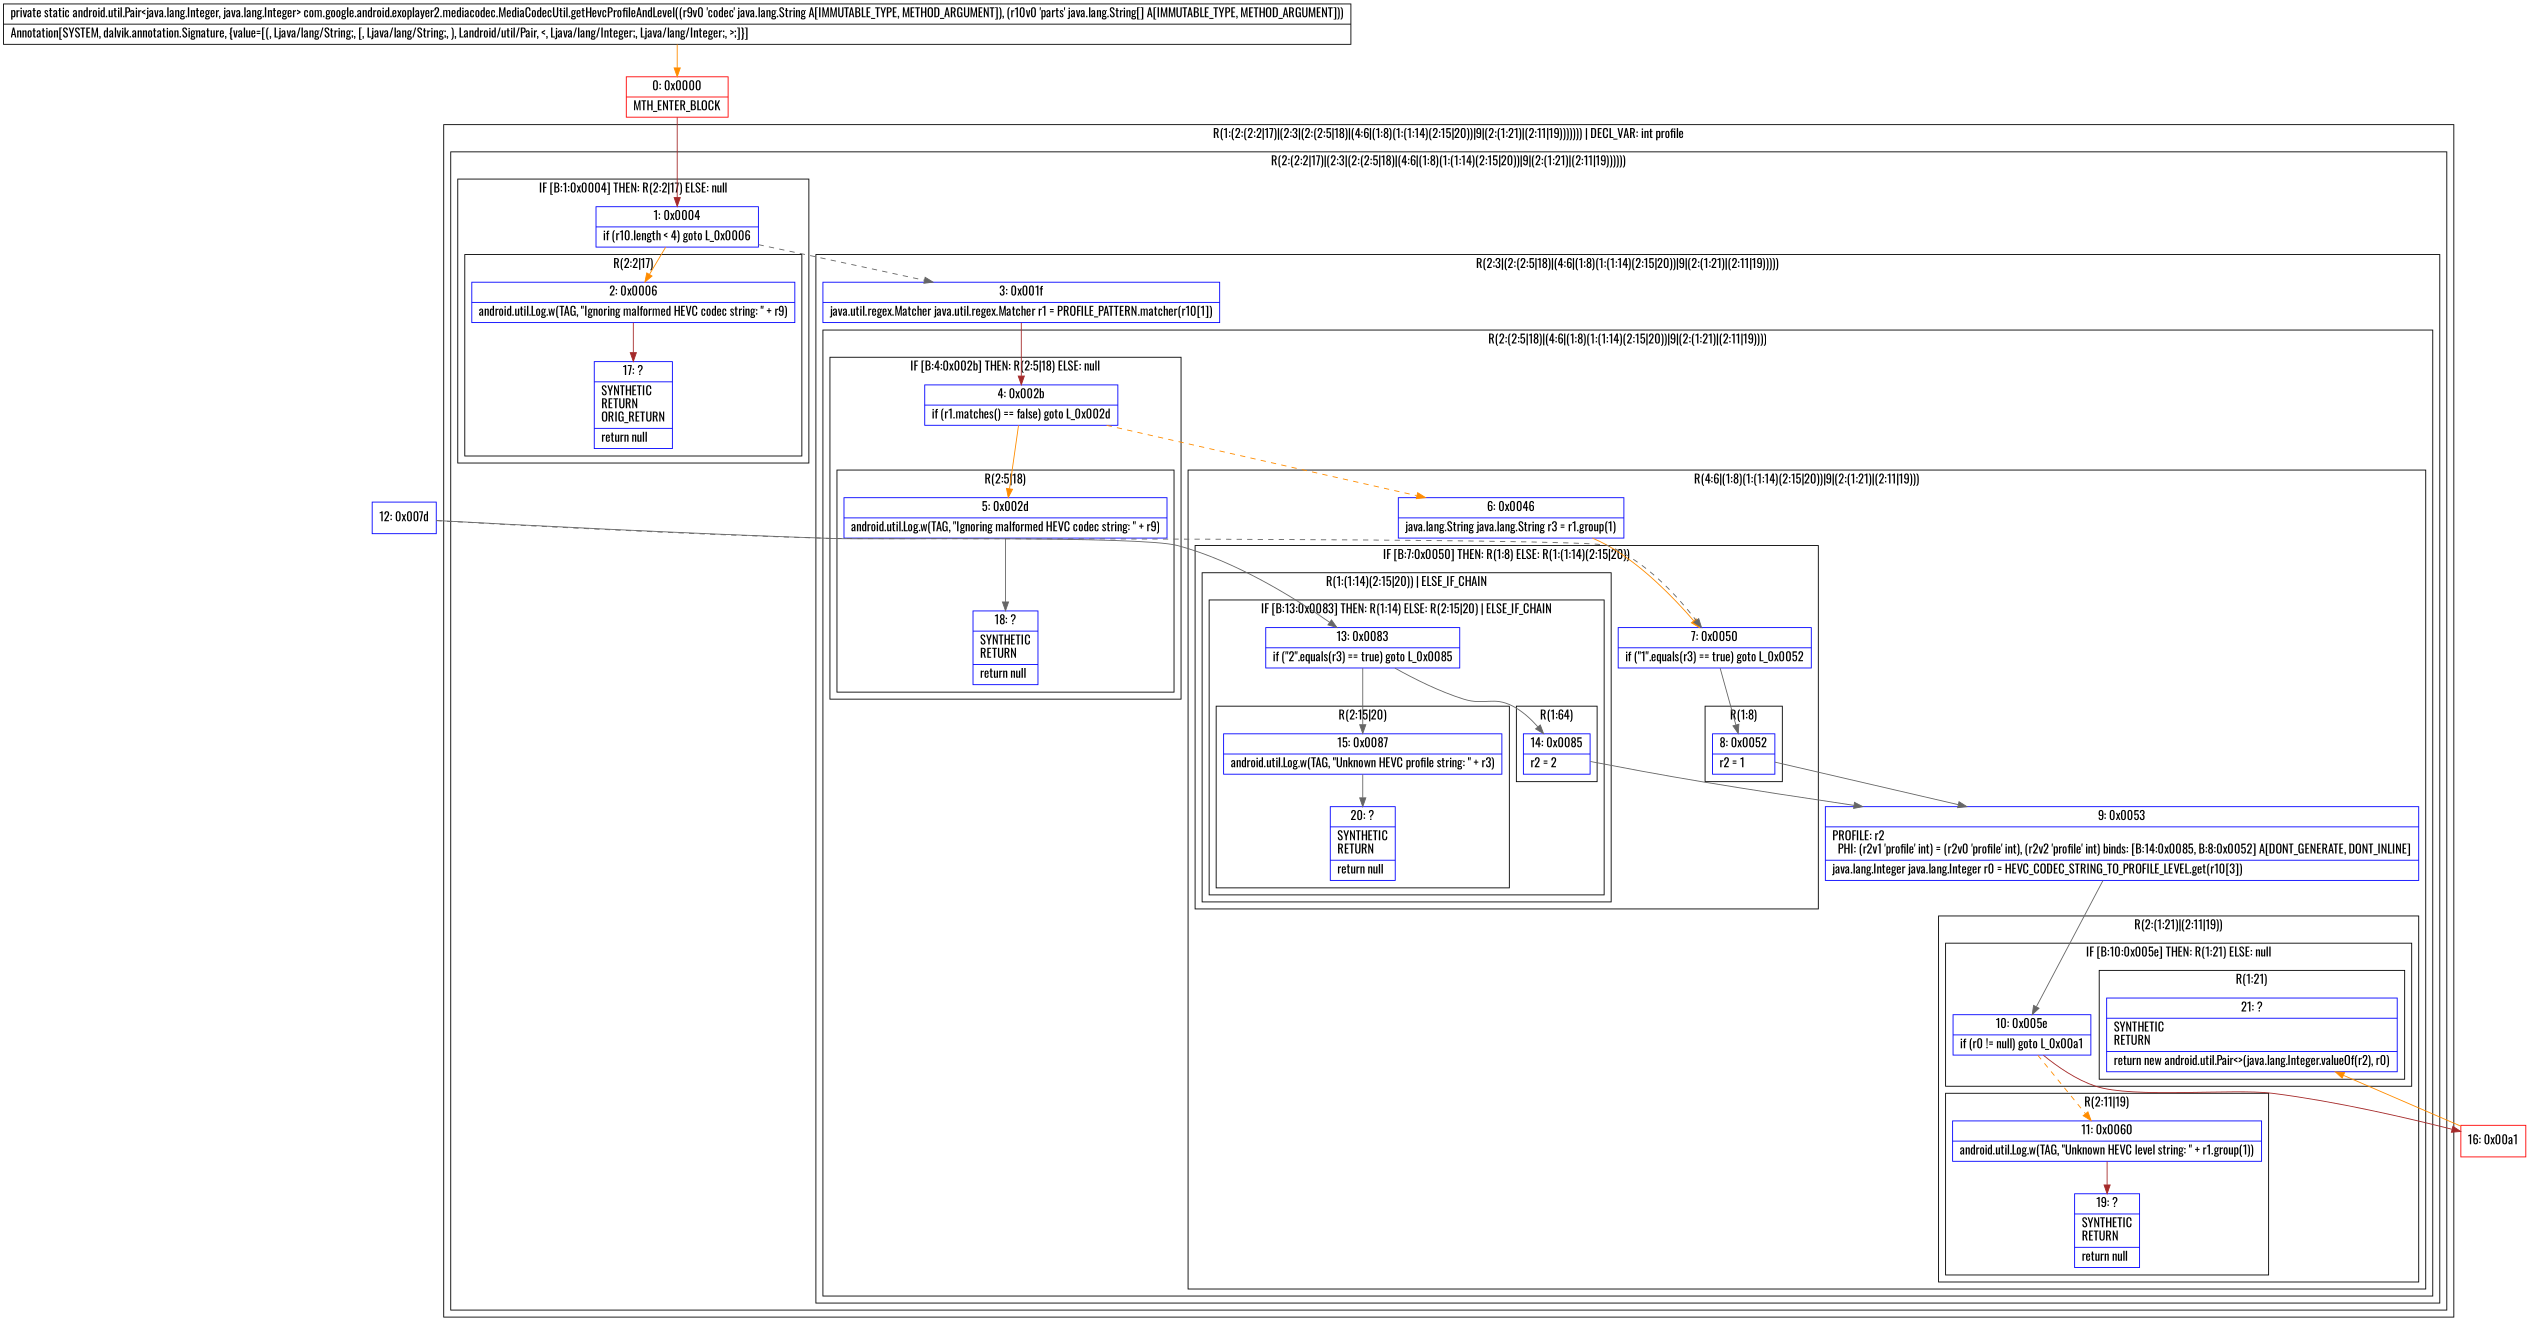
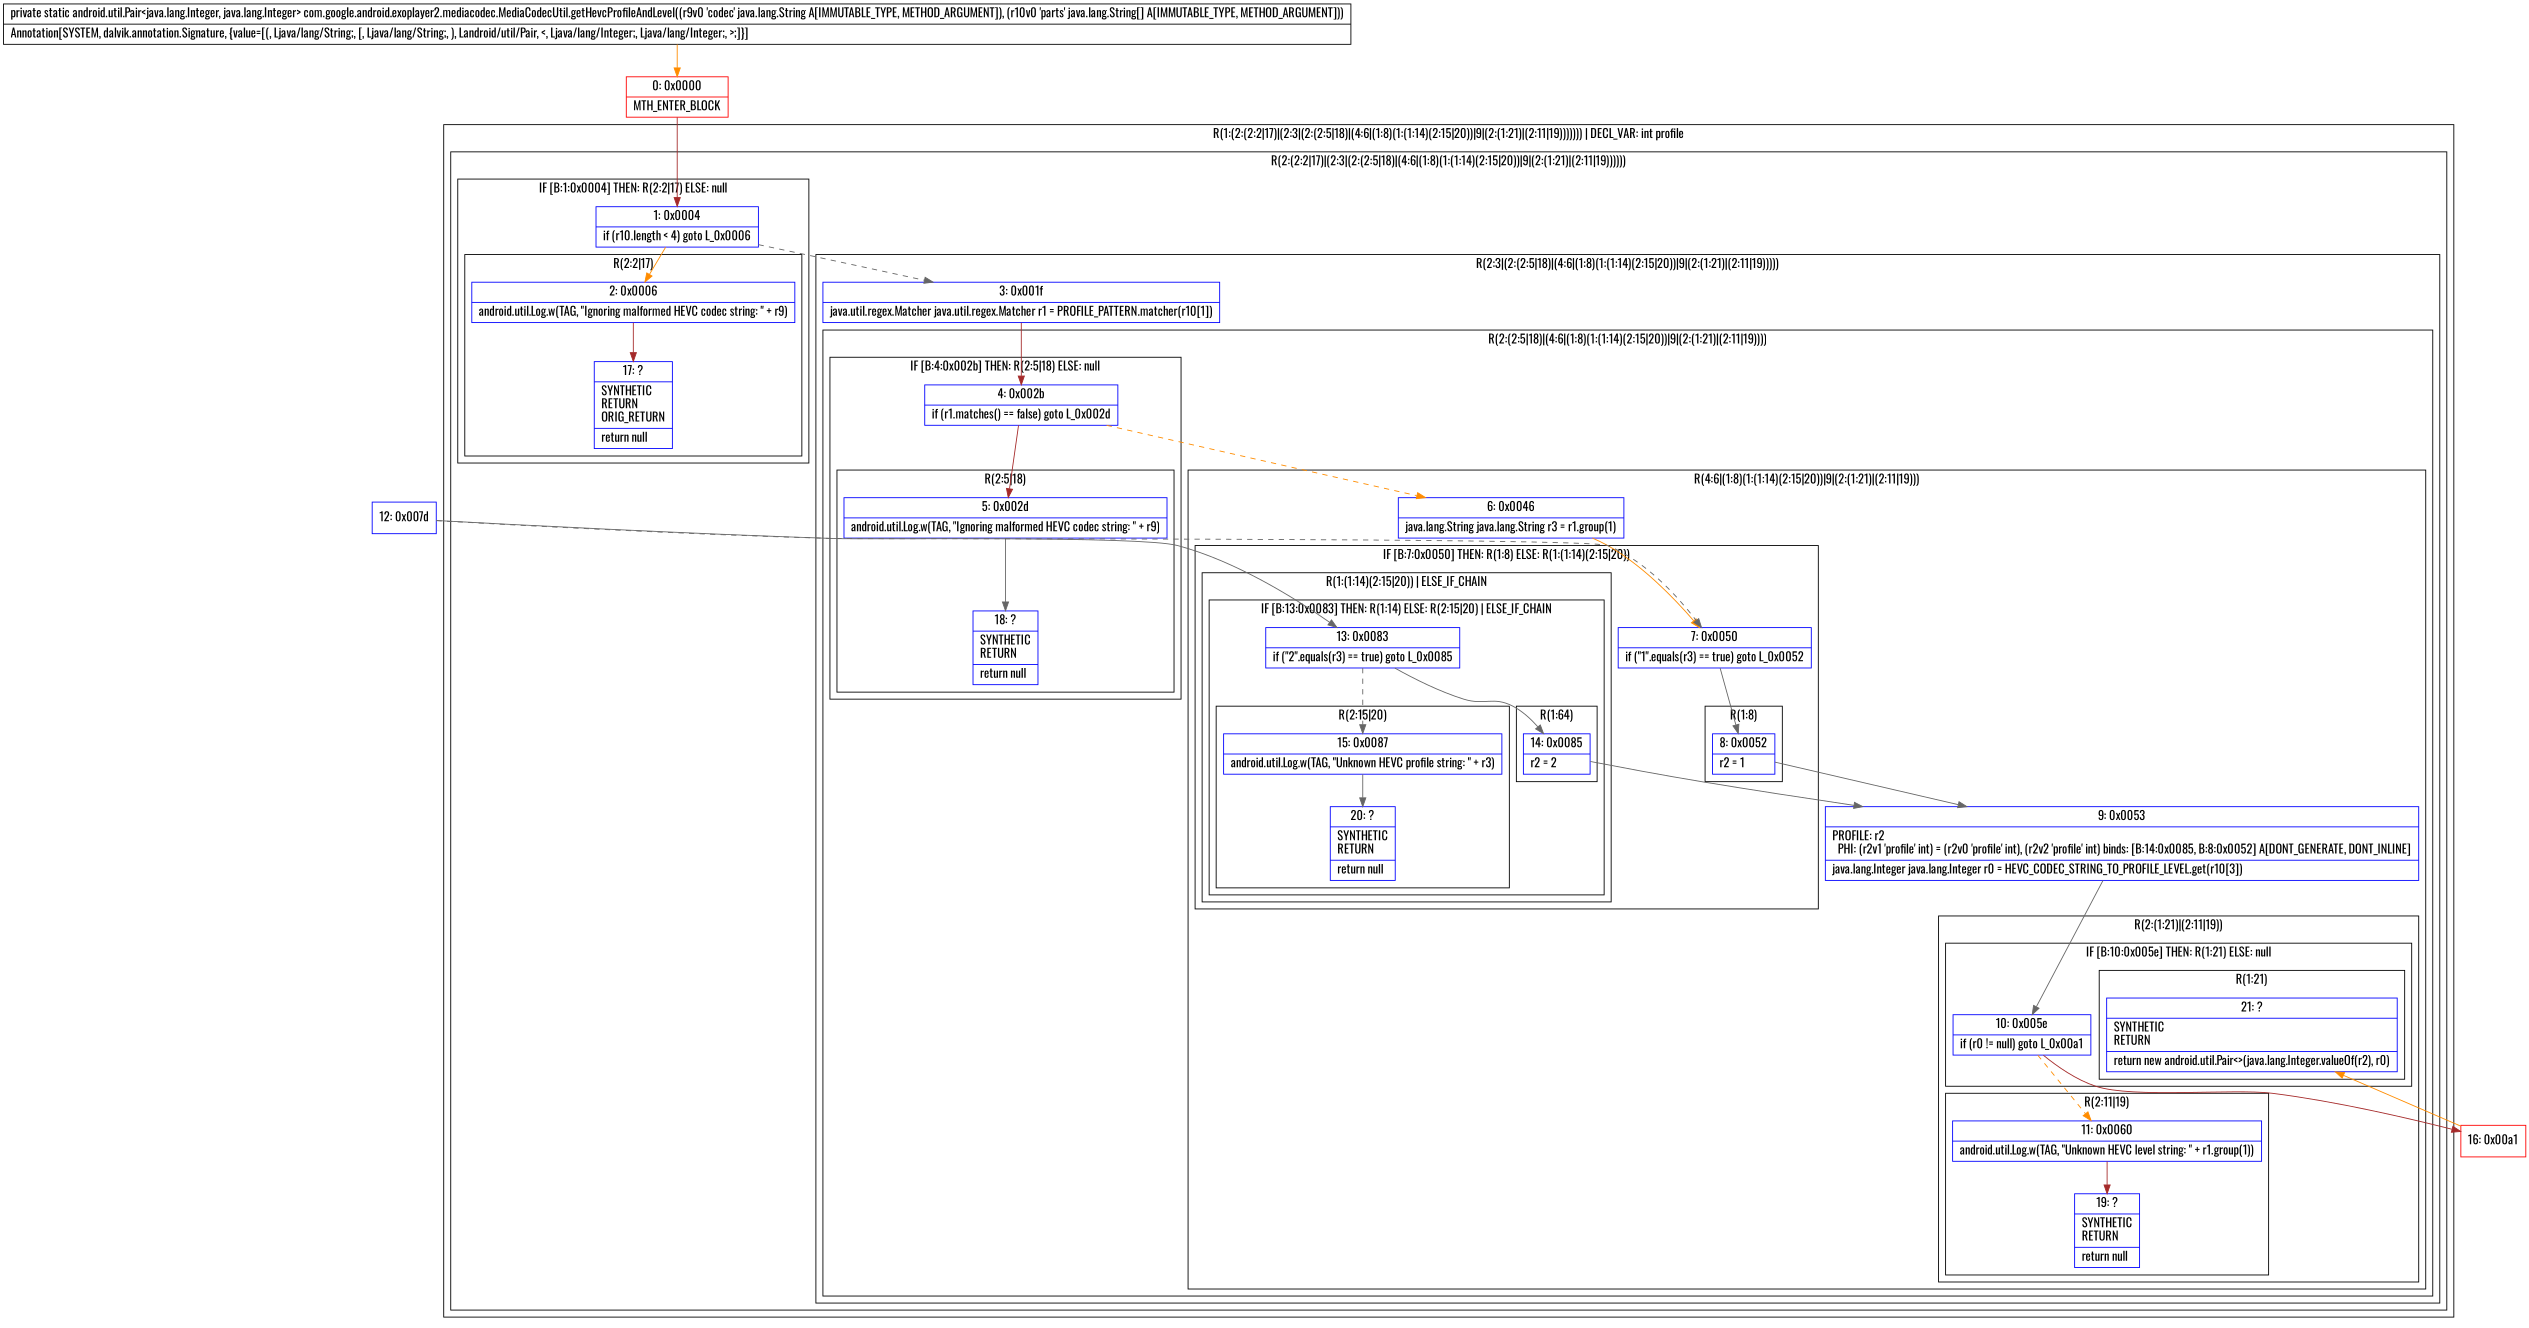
edge "4: 0x002b" -> "5: 0x002d": color darkorange -> brown
edge "13: 0x0083" -> "15: 0x0087": style solid -> dashed
